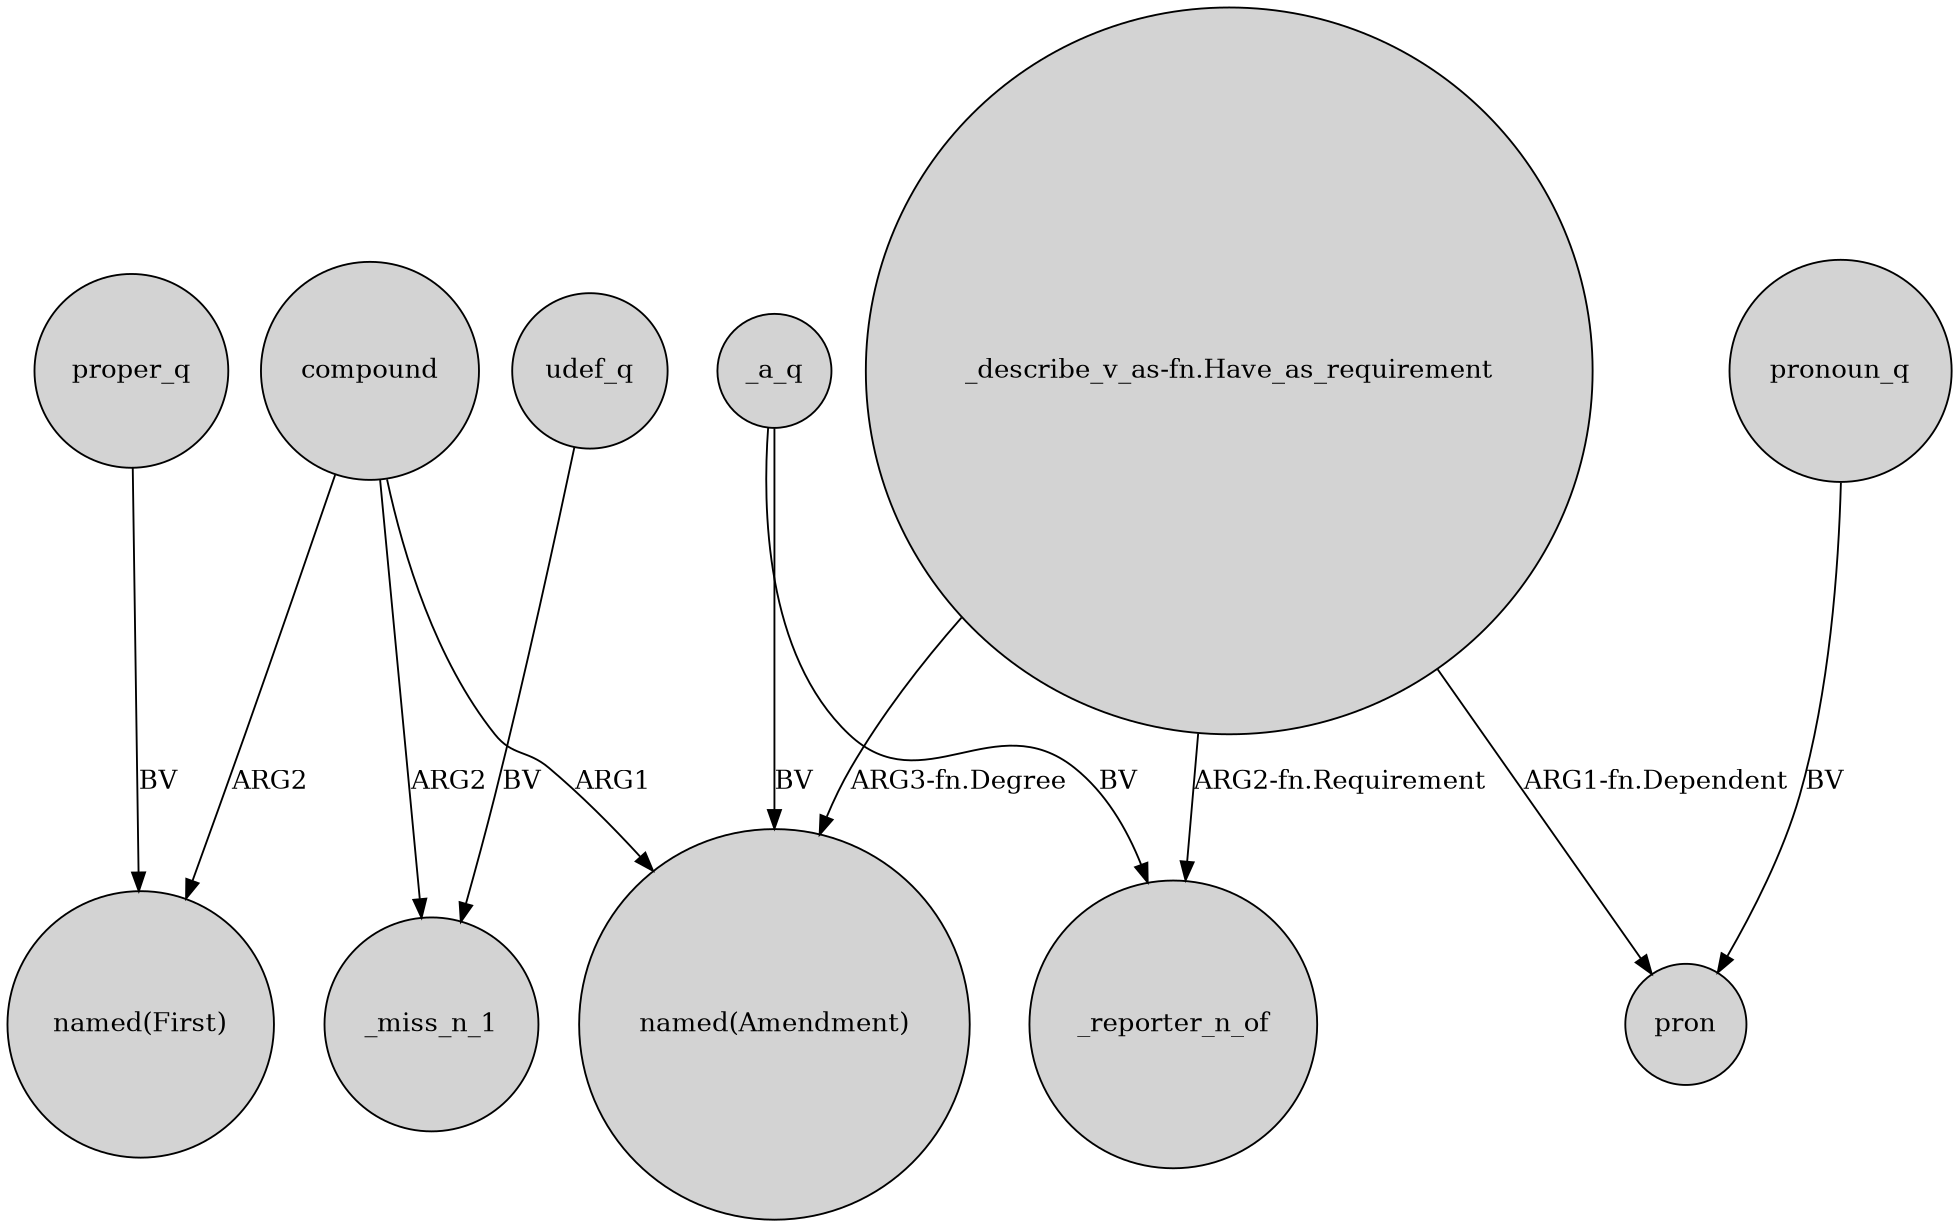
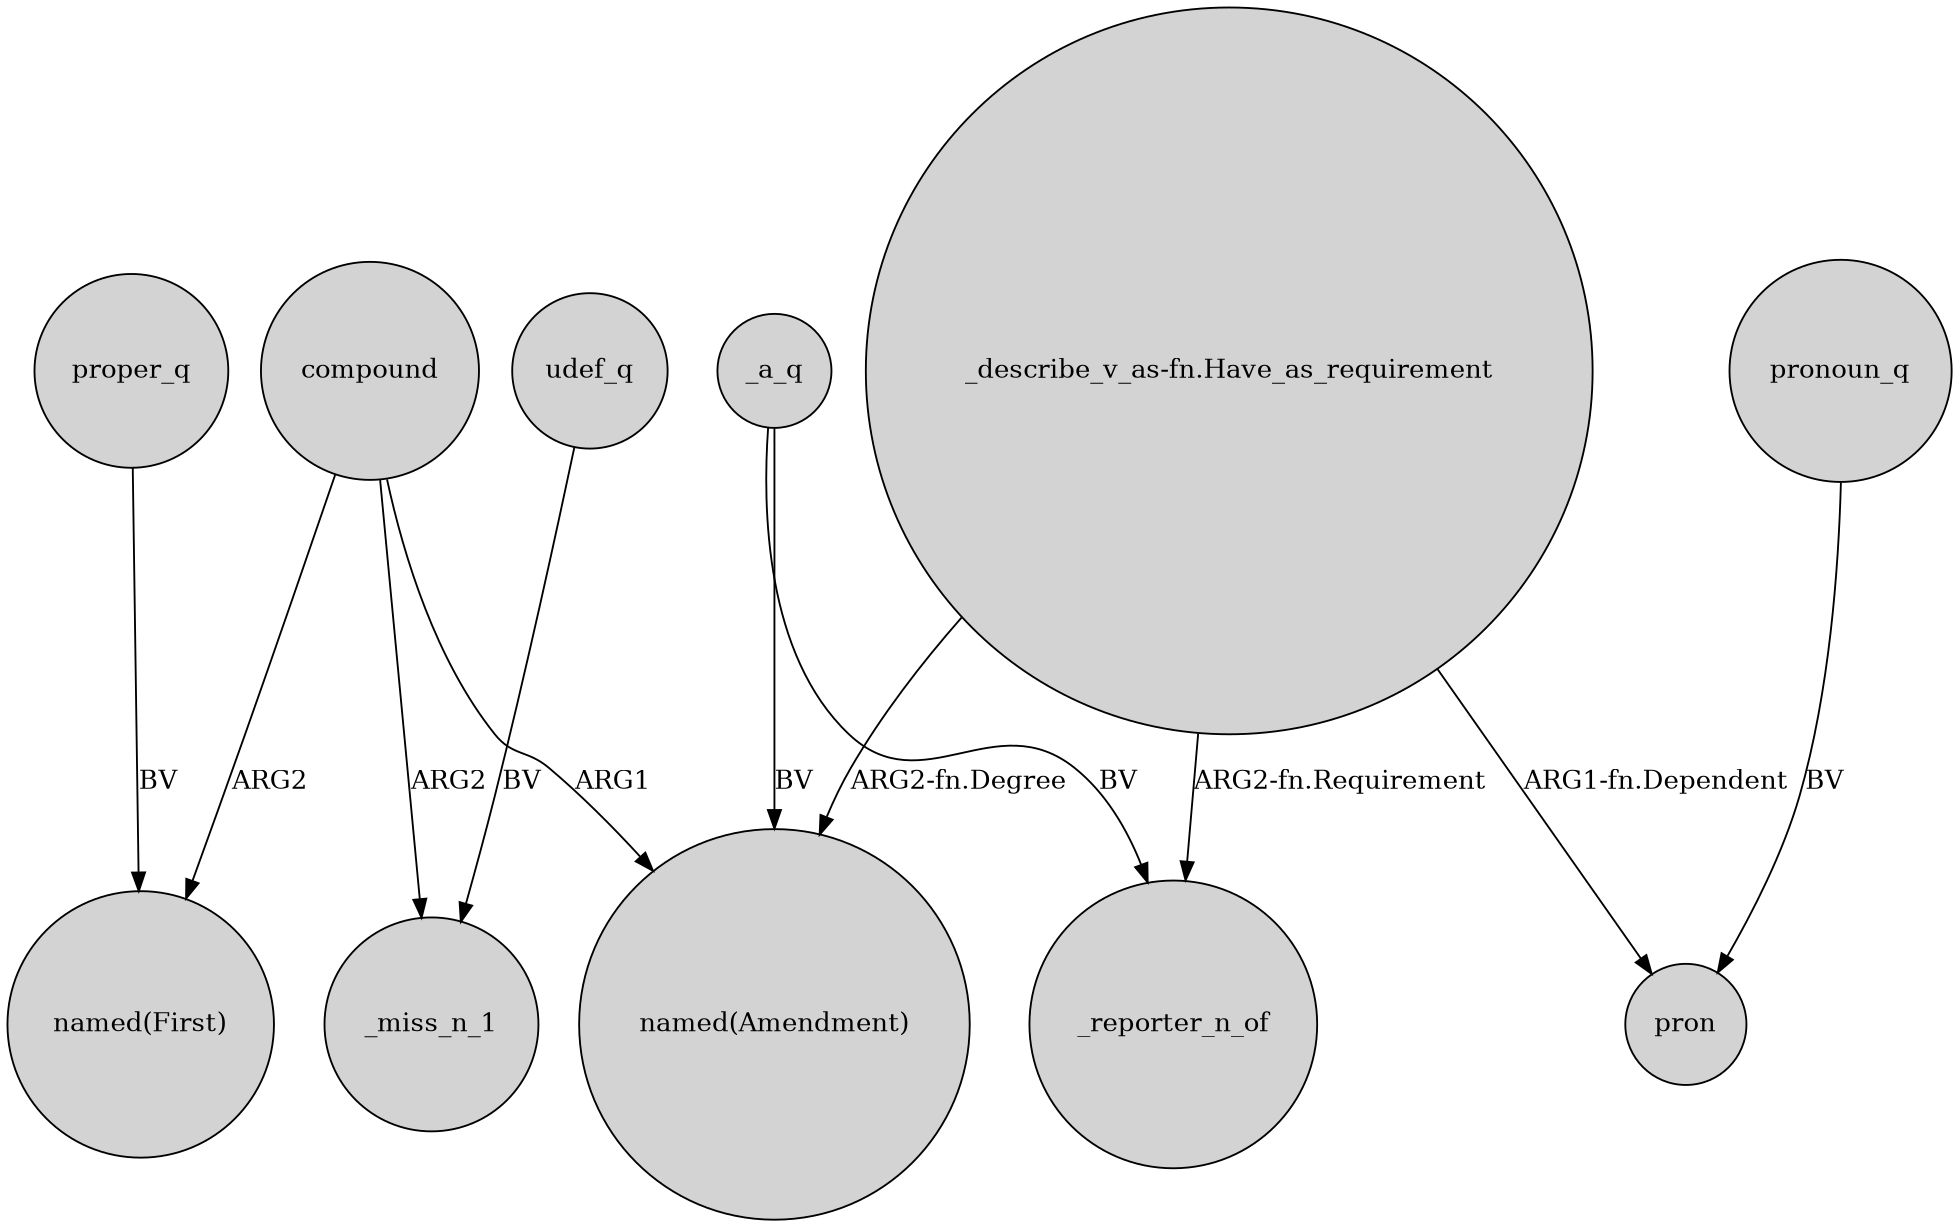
edge "_describe_v_as-fn.Have_as_requirement" -> "named(Amendment)": label "ARG3-fn.Degree" -> "ARG2-fn.Degree"
